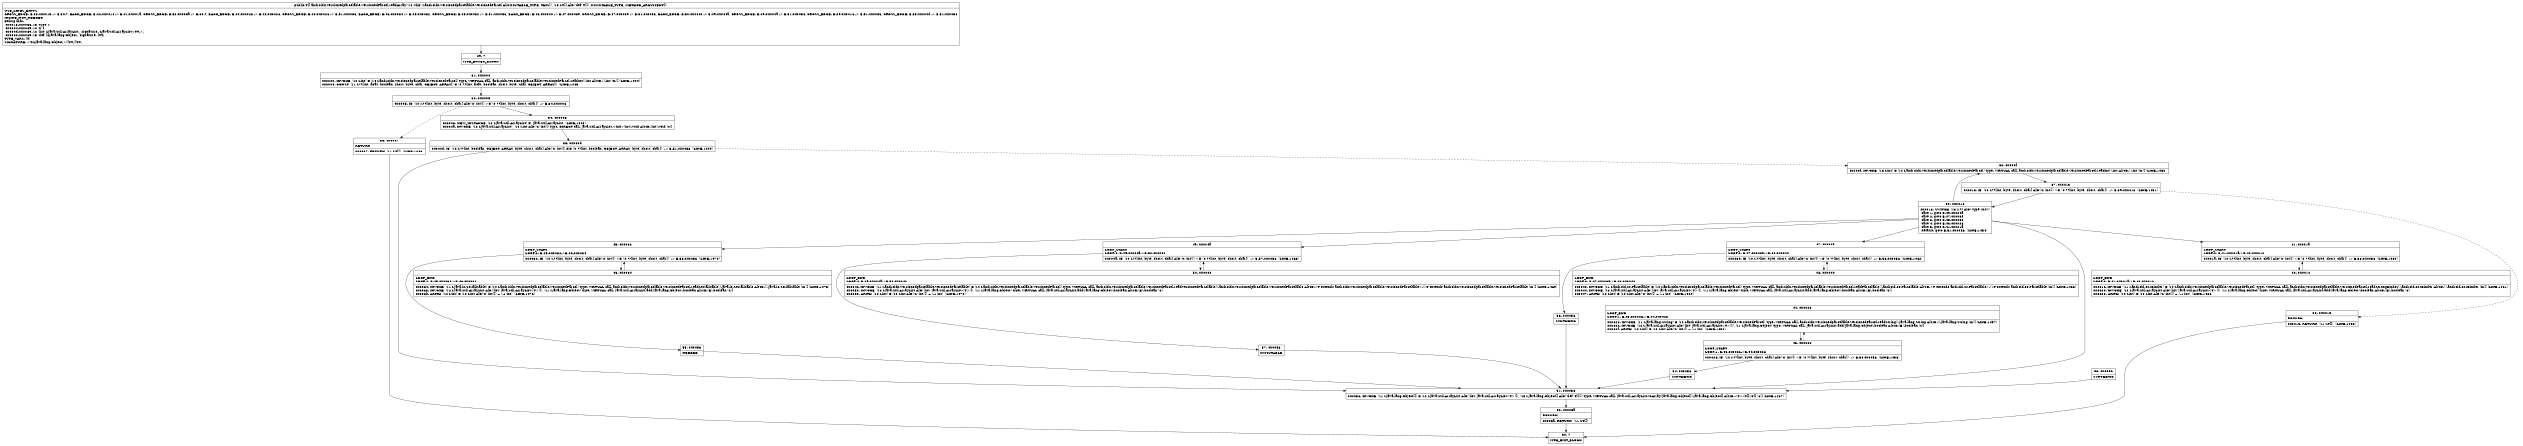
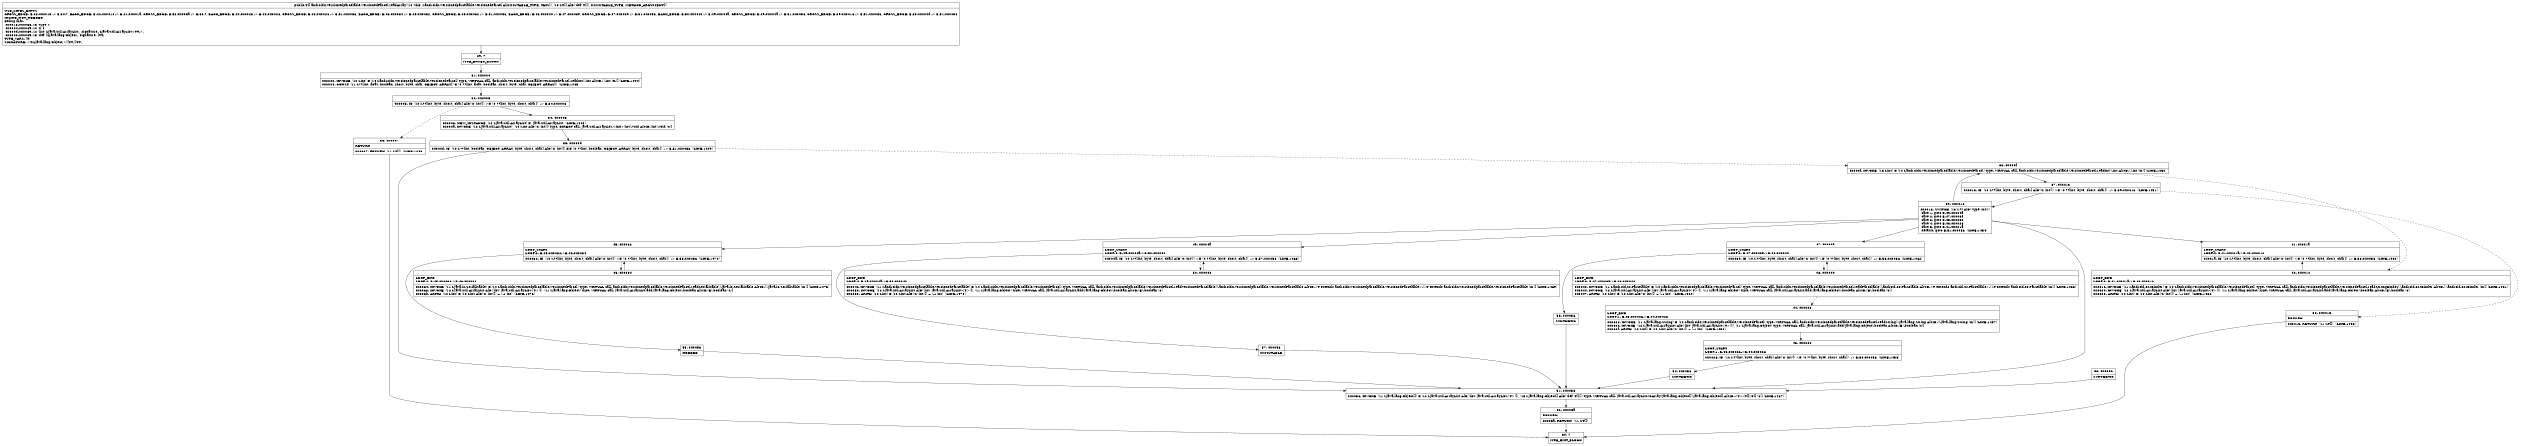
edge "41: 0x001a" -> "42: 0x001c": now "36: 0x000f" -> "42: 0x001c"
edge "43: 0x0026" -> "44: 0x0028": now "48: 0x0040" -> "44: 0x0028"
